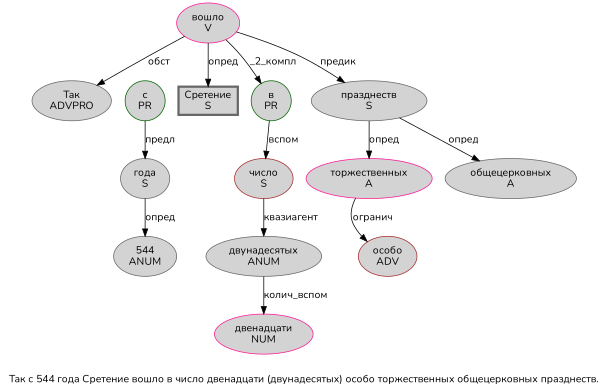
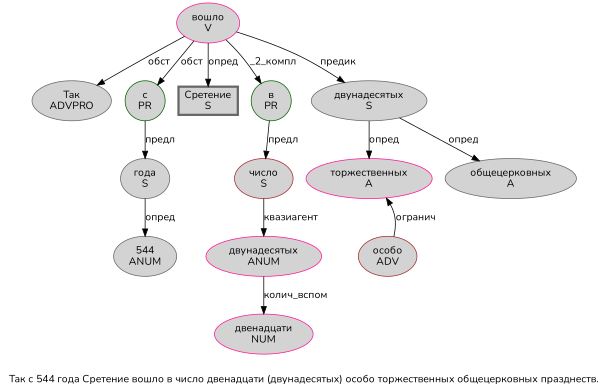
edge "вошло V" -> "с PR": added, label "обст"
node "празднеств S": label "празднеств S" -> "двунадесятых S"
edge "в PR" -> "число S": label "вспом" -> "предл"
edge "торжественных A" -> "особо ADV": reversed
node "двунадесятых ANUM": color gray40 -> deeppink
